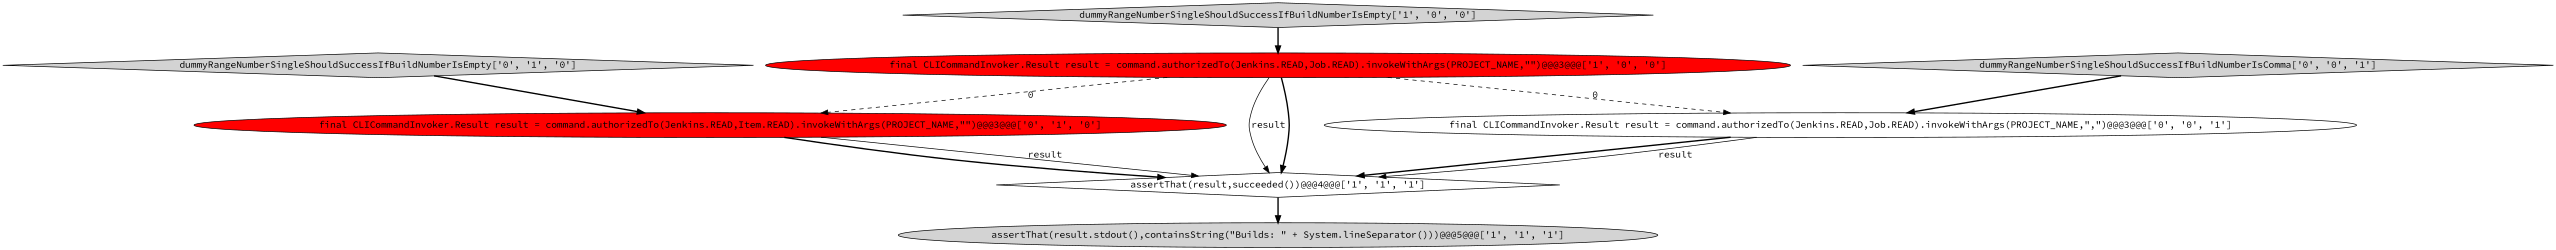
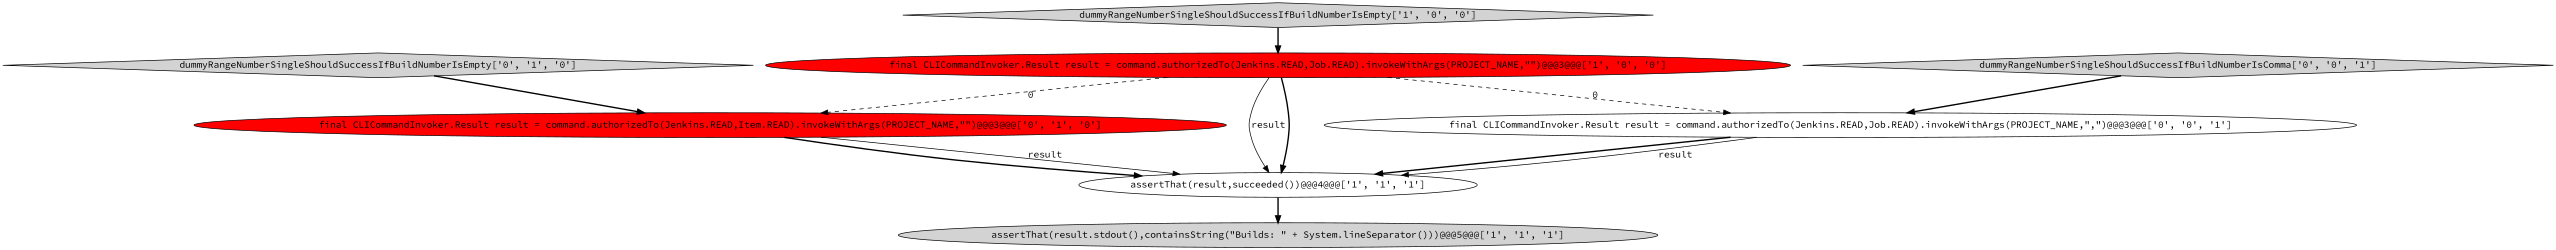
node "assertThat(result,succeeded())@@@4@@@['1', '1', '1']": shape diamond -> ellipse
